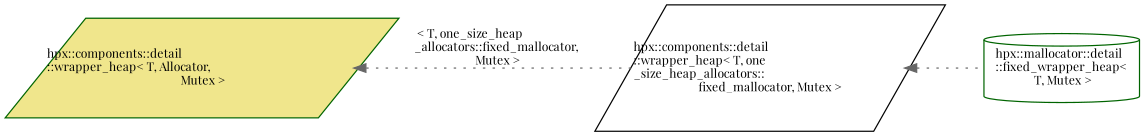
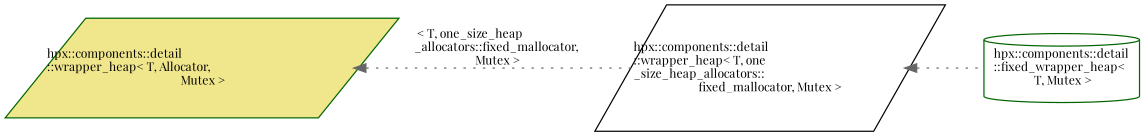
node "hpx::mallocator::detail ::fixed_wrapper_heap< T, Mutex >": label "hpx::mallocator::detail ::fixed_wrapper_heap< T, Mutex >" -> "hpx::components::detail ::fixed_wrapper_heap< T, Mutex >"
